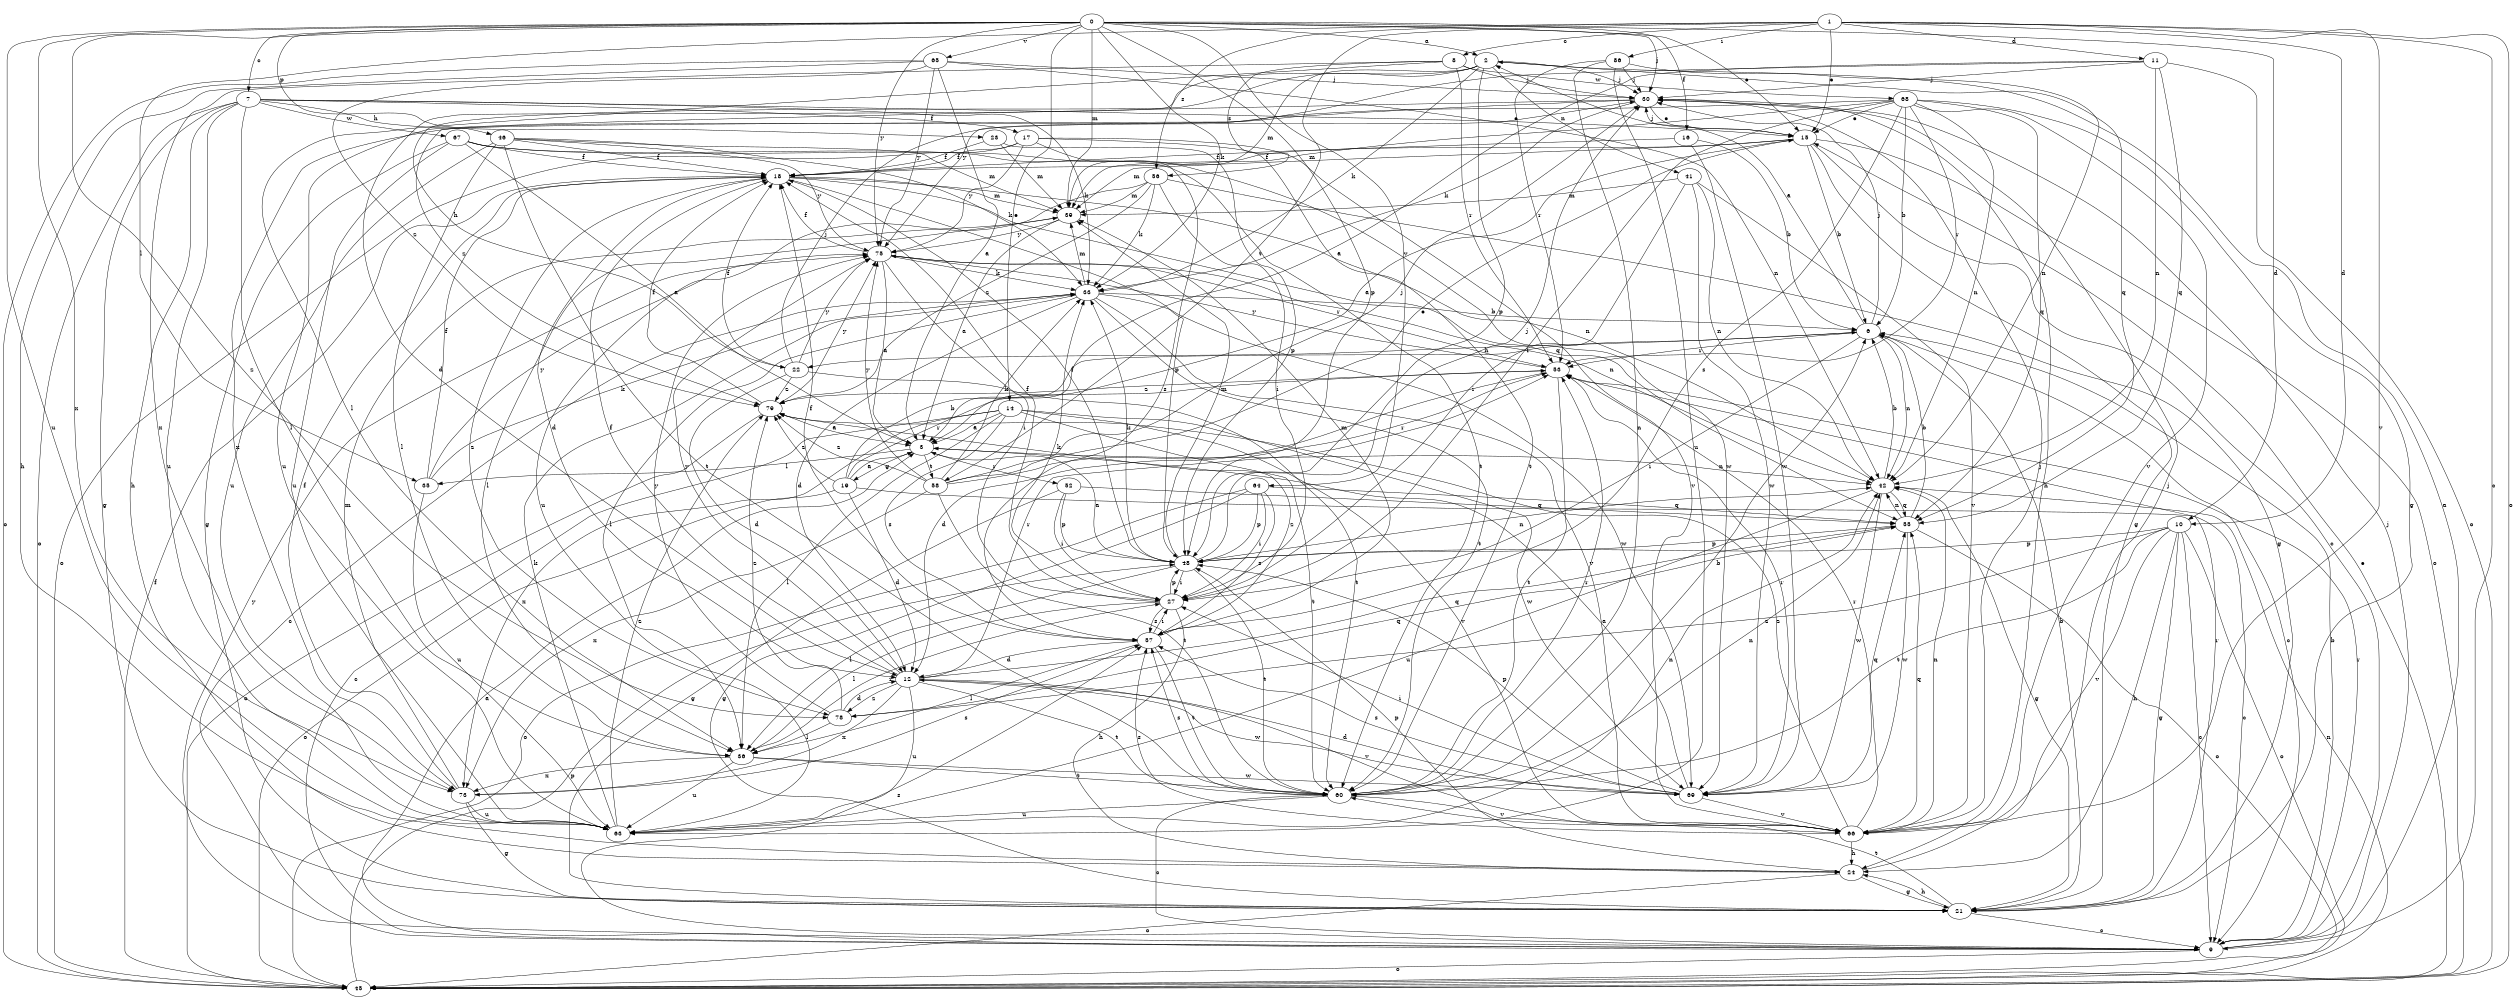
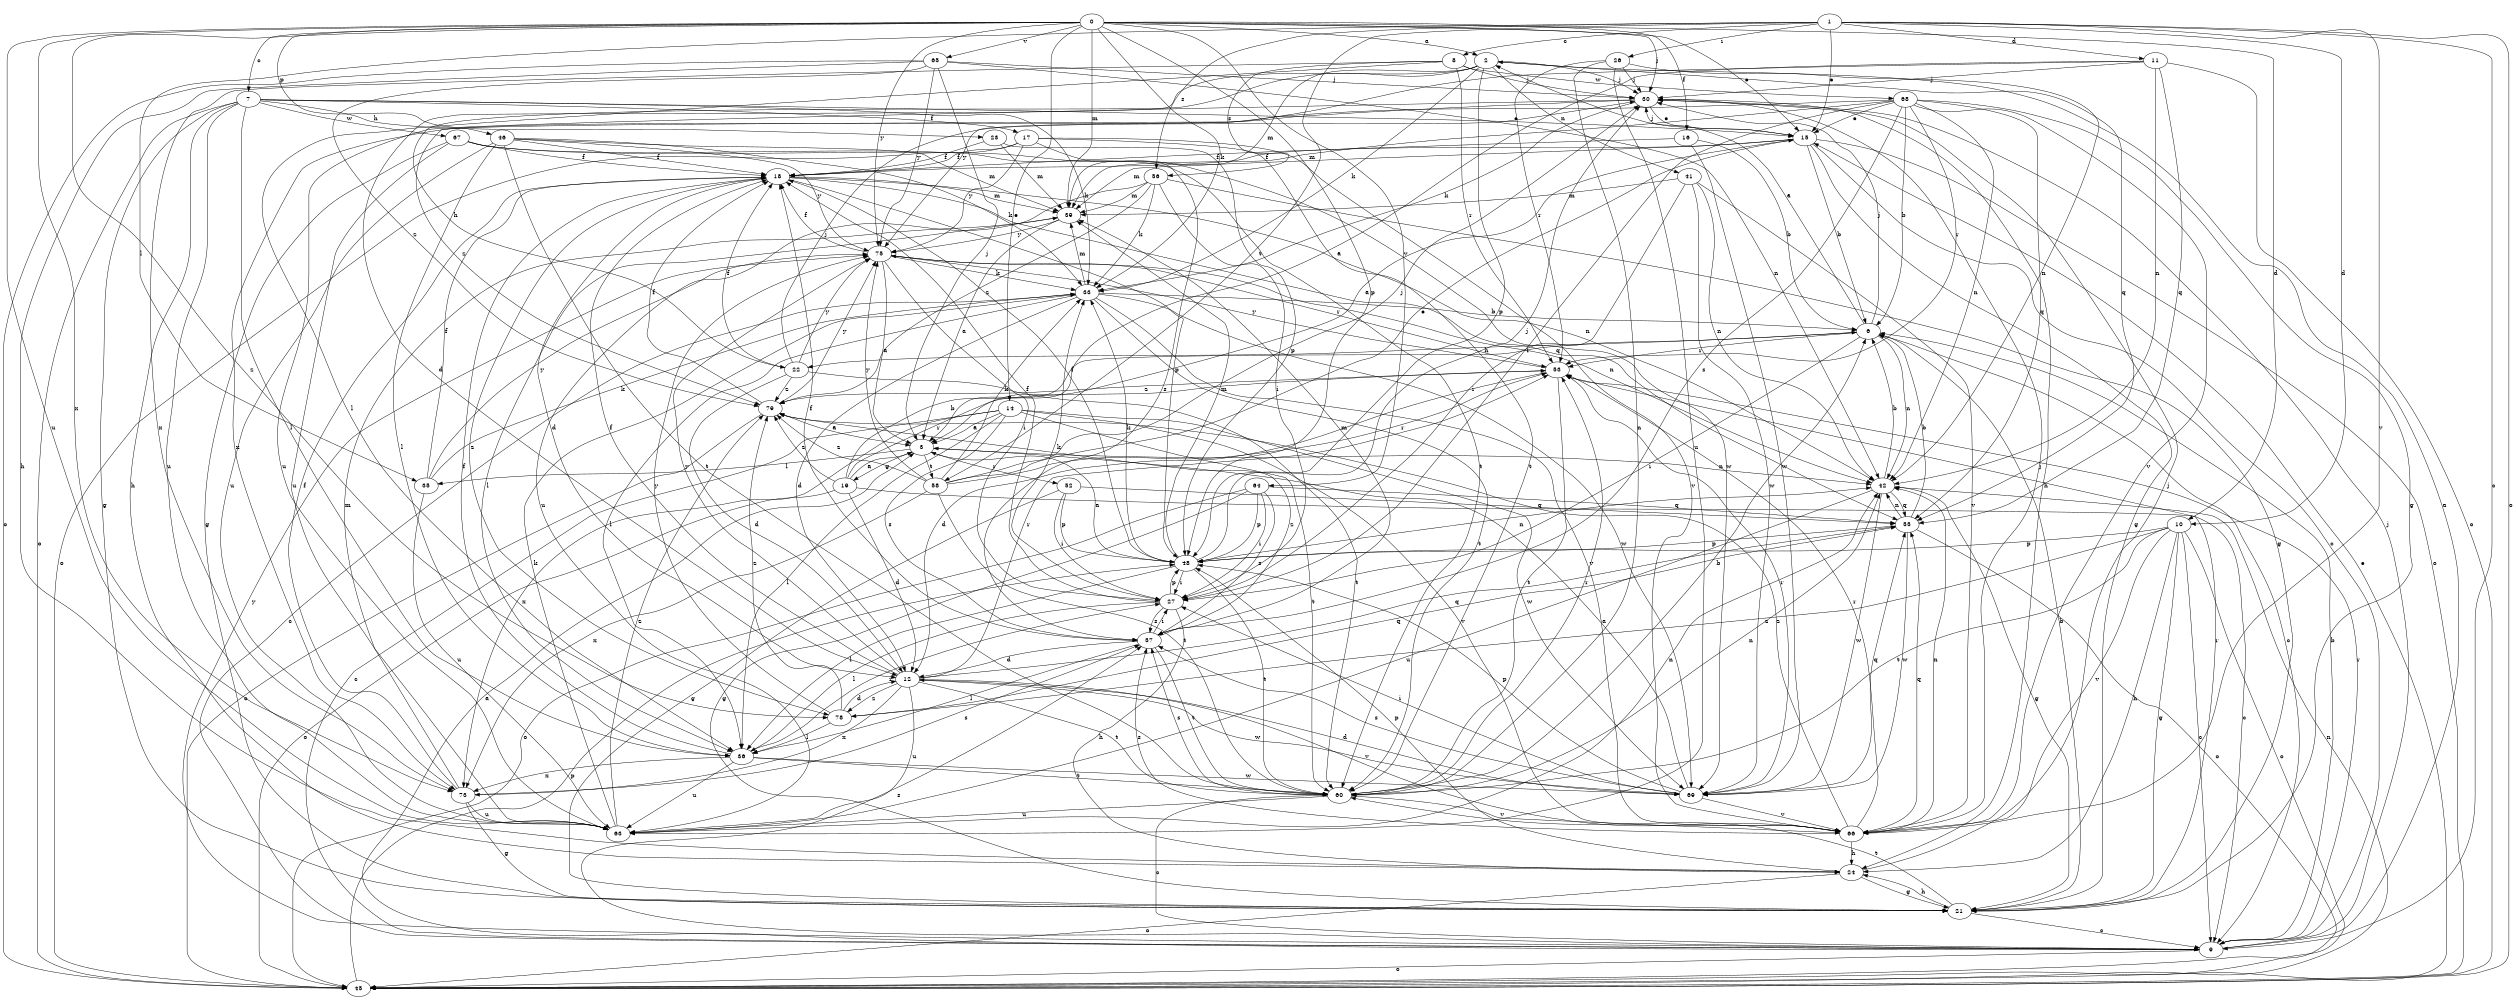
node "86": label "86" -> "26"
edge "65" -> "3": label "a" -> "j"
edge "67" -> "3": removed, label "a"
edge "45" -> "18": now "36" -> "18"
